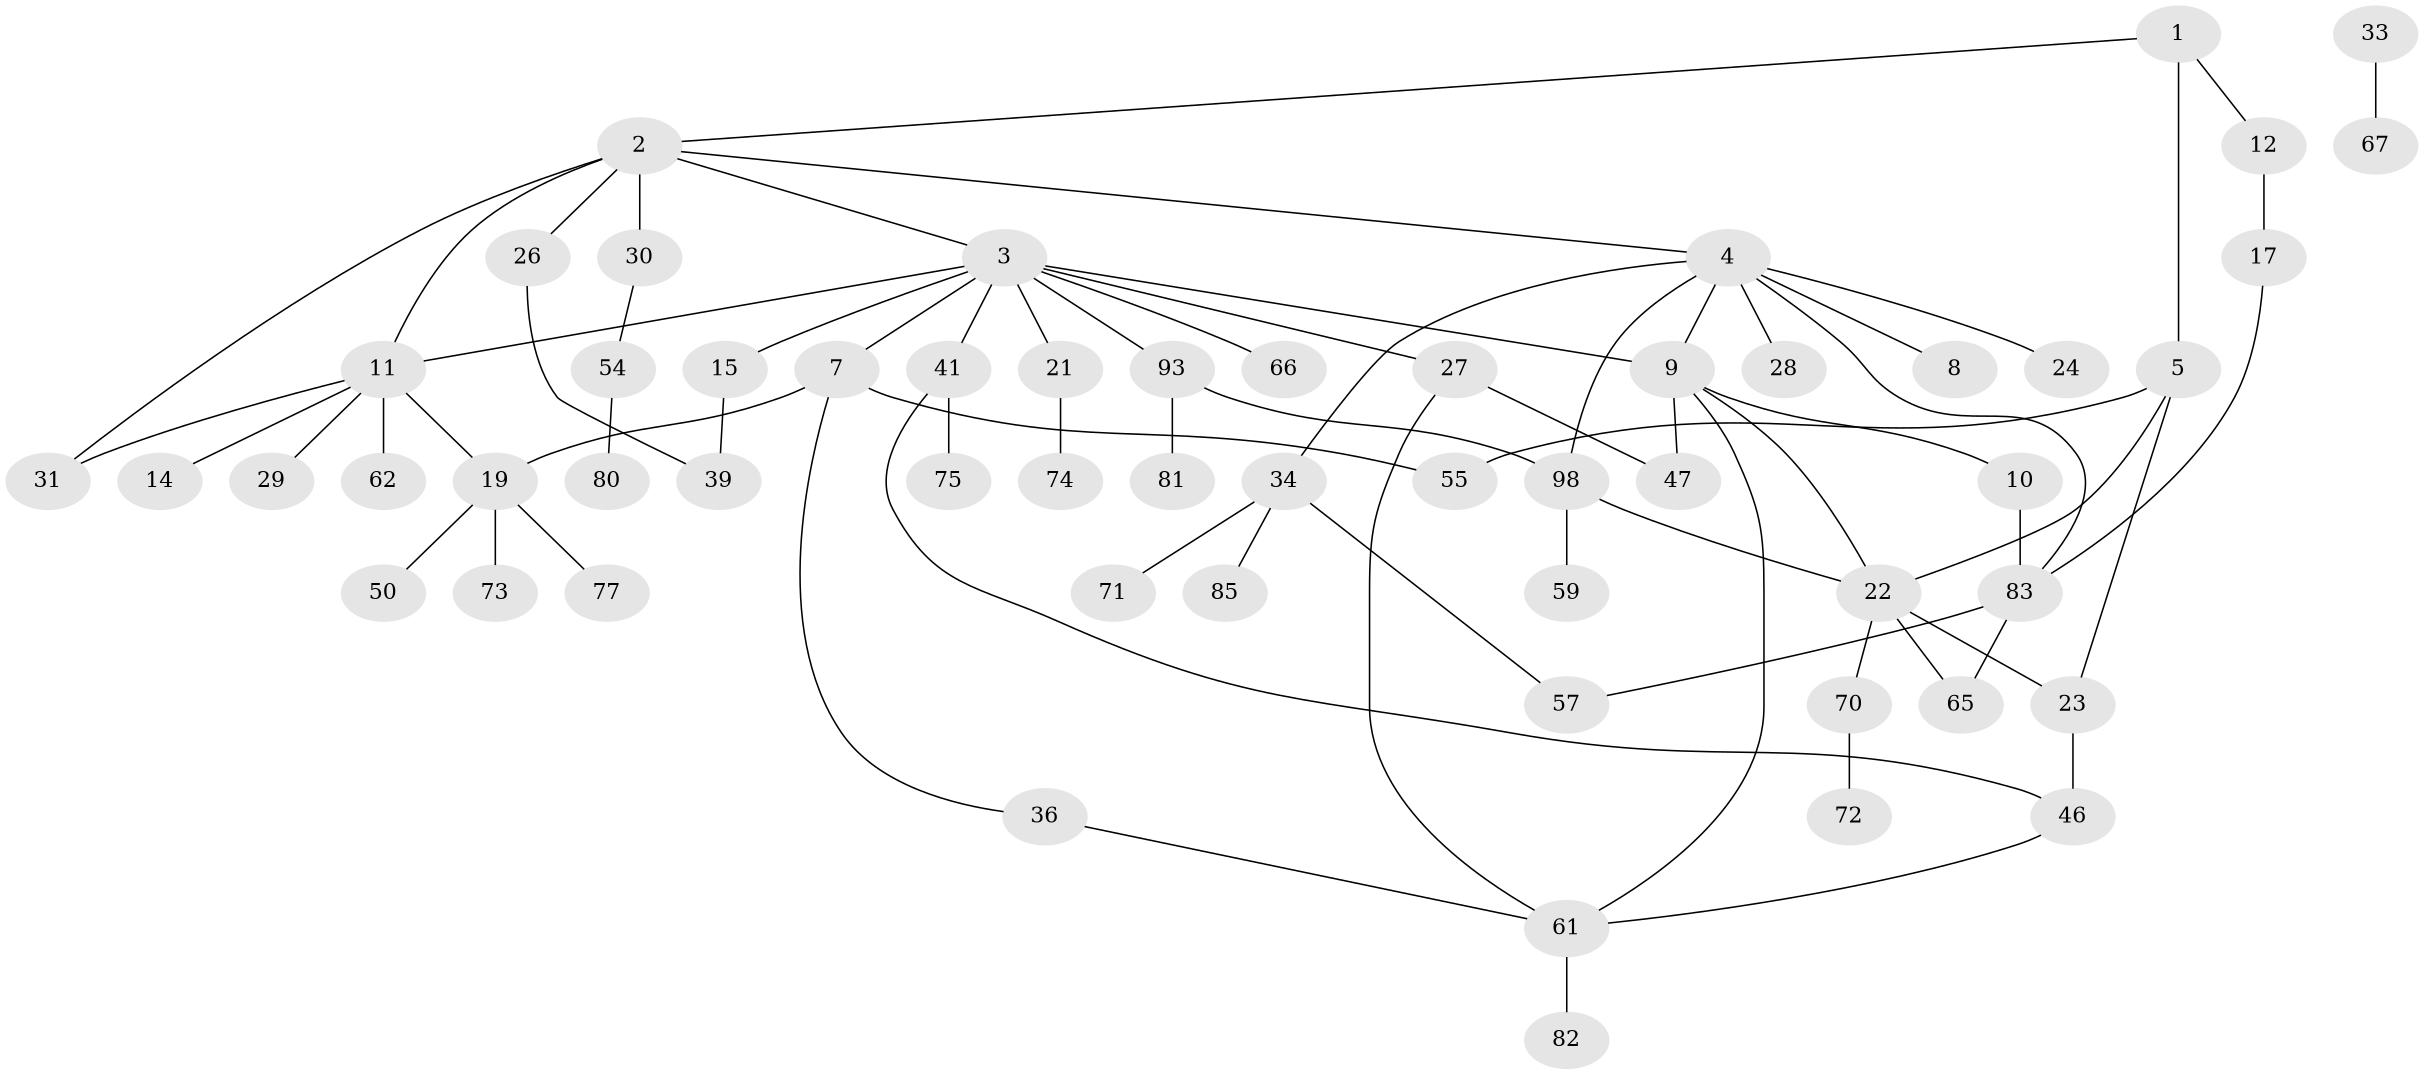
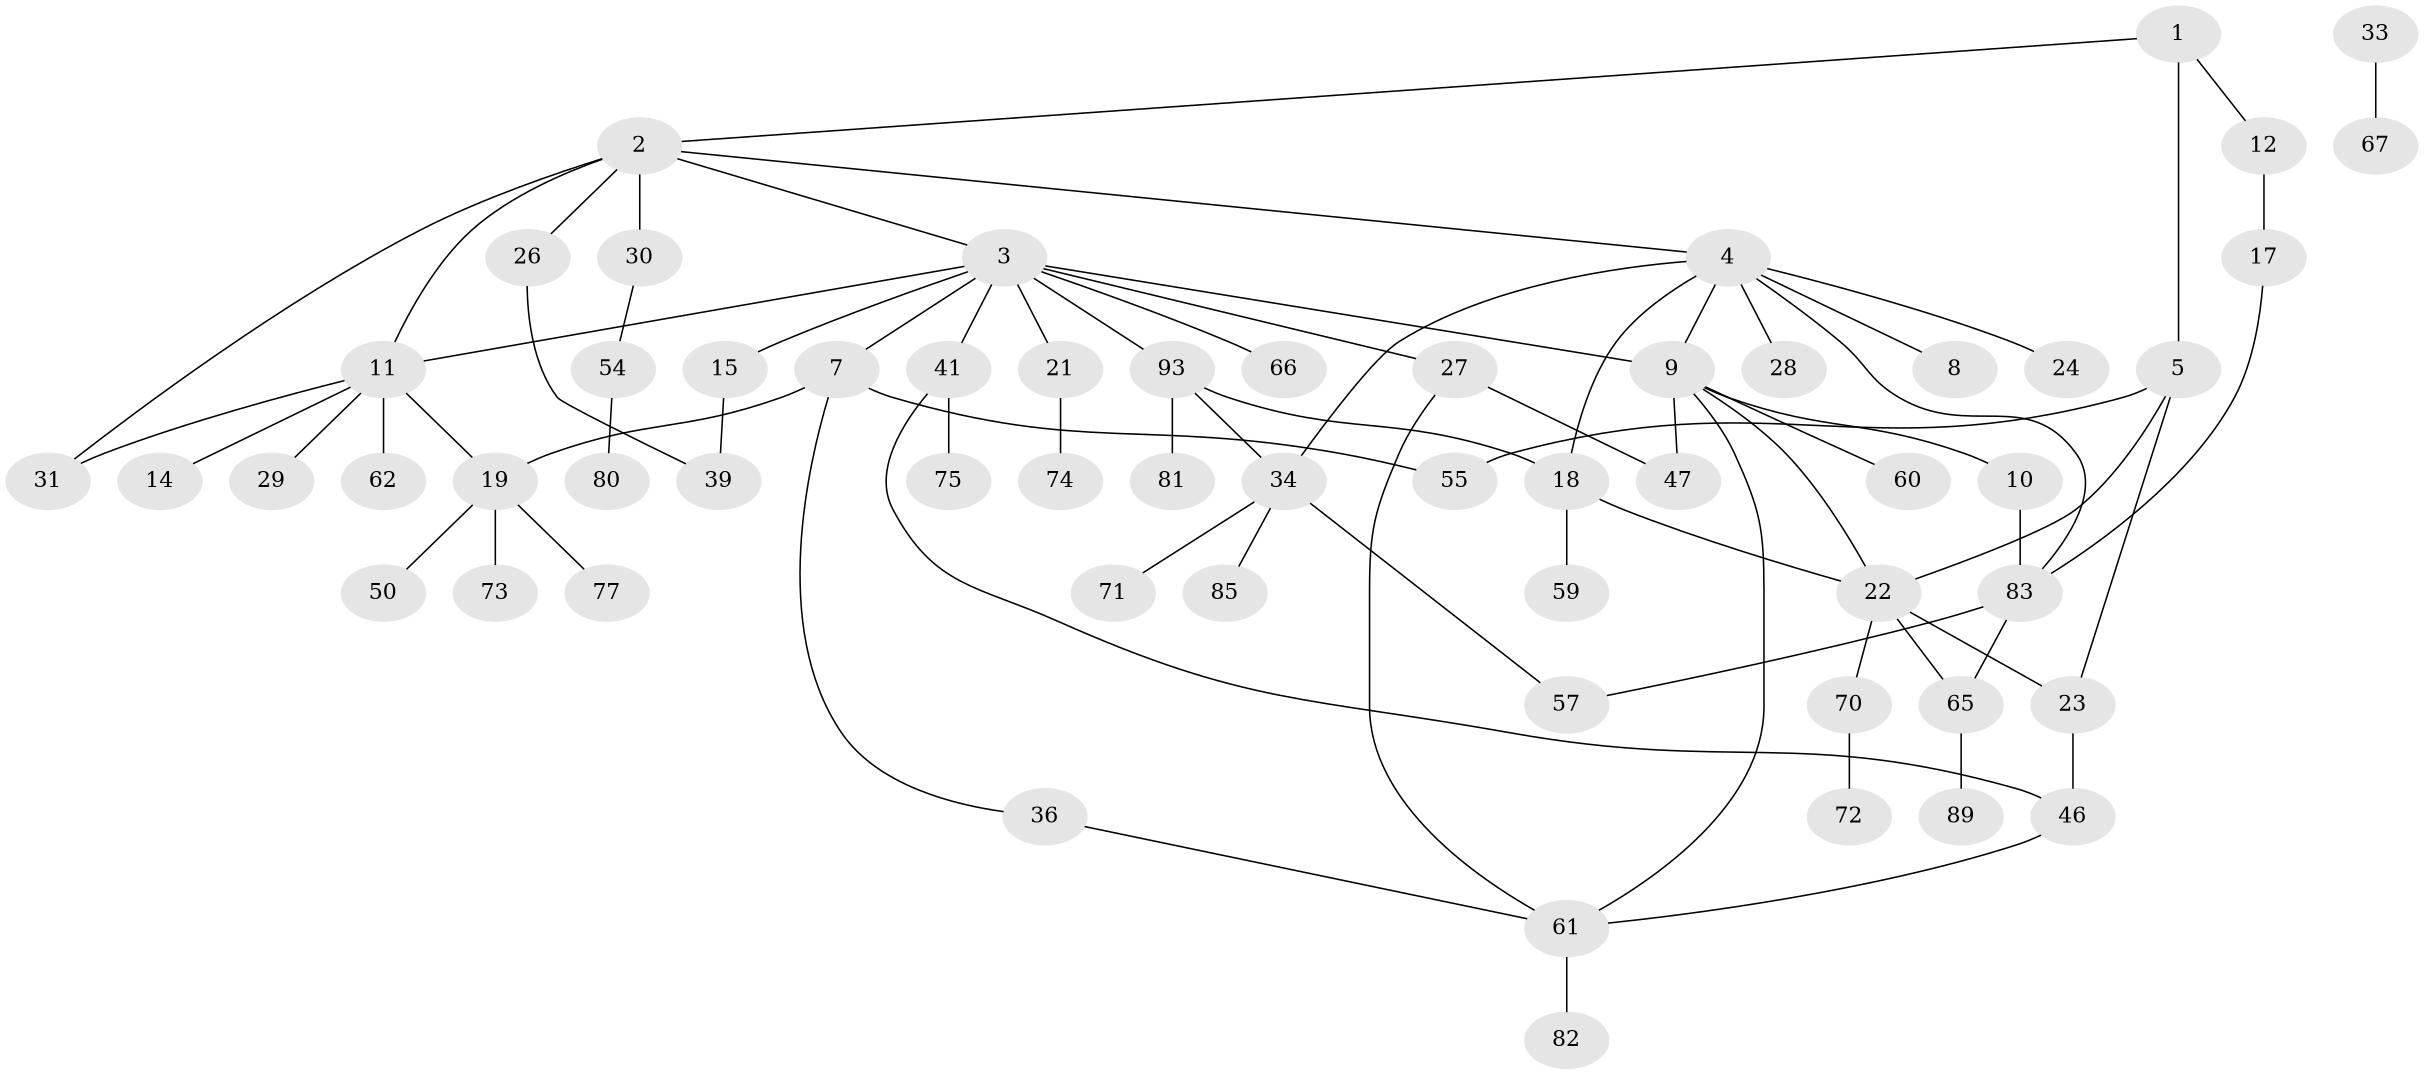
edge "93" -- "34": added
node "98": label "98" -> "18"
node "60": added
node "89": added
